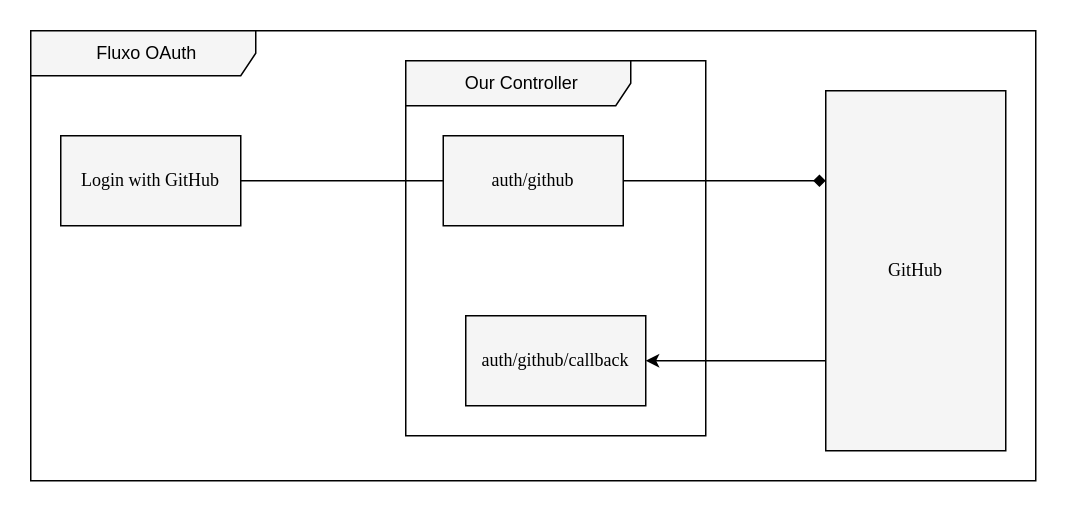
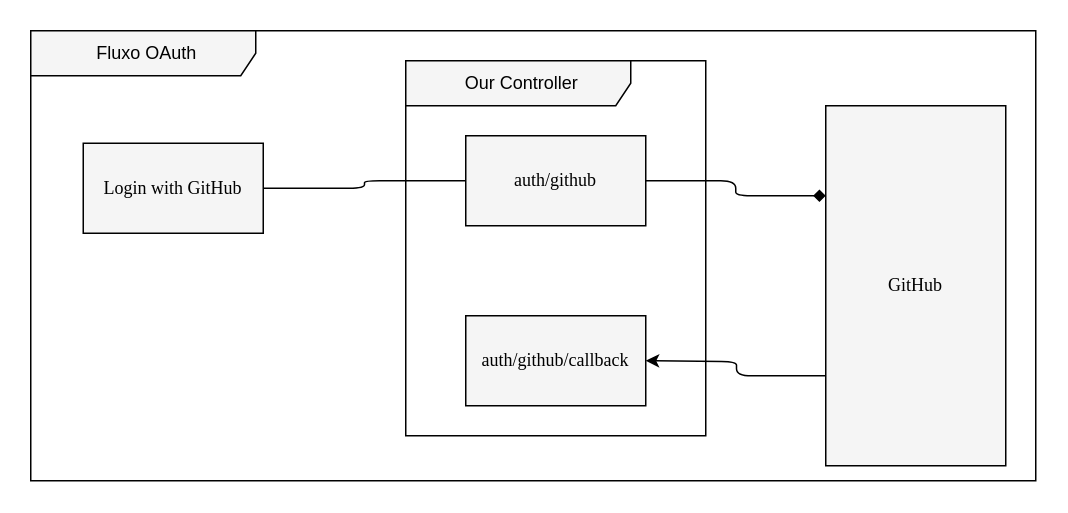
node "Login with GitHub": moved (151, 181) -> (173, 188)
node "auth/github": moved (533, 181) -> (556, 181)
node "GitHub": moved (916, 271) -> (916, 286)
